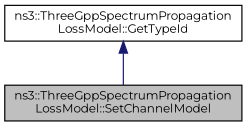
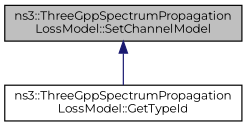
edge "ns3::ThreeGppSpectrumPropagation LossModel::SetChannelModel" -> "ns3::ThreeGppSpectrumPropagation LossModel::GetTypeId": reversed
